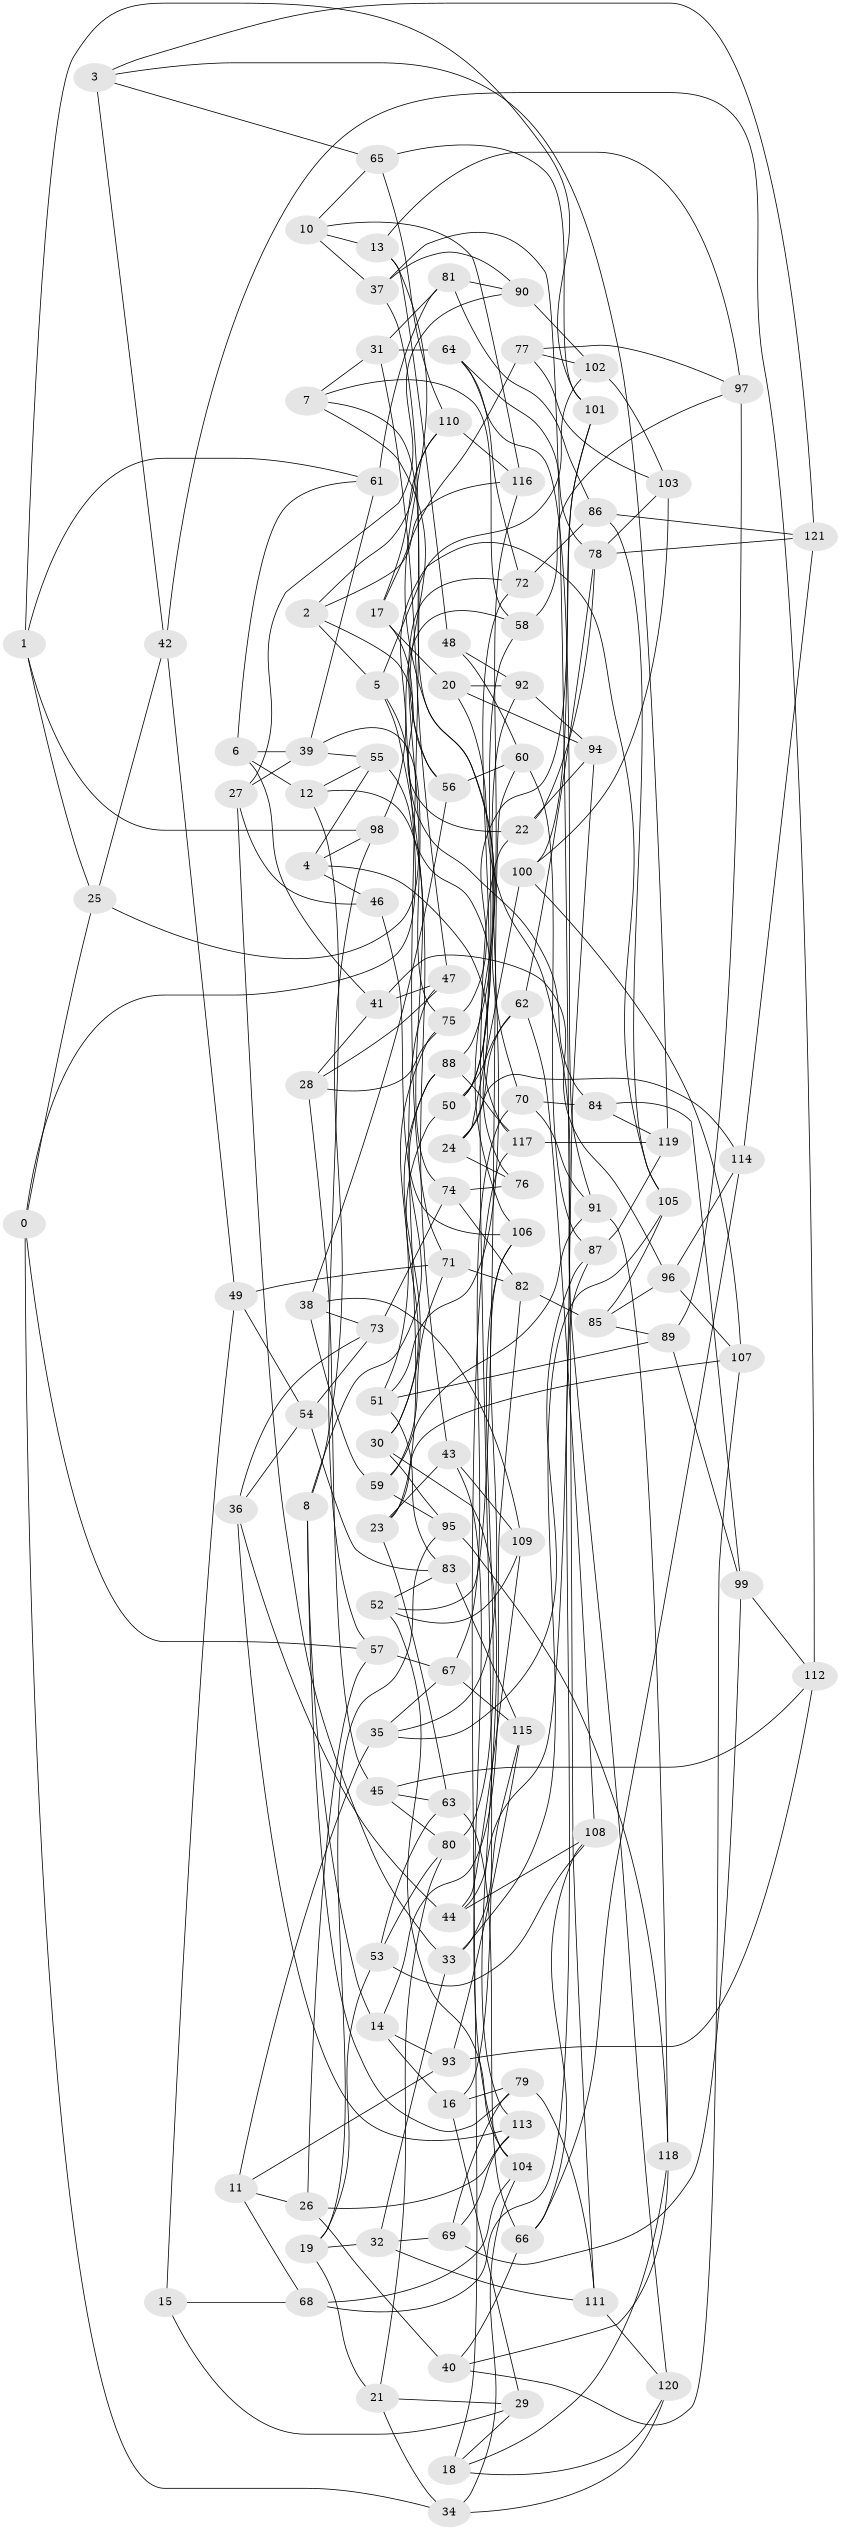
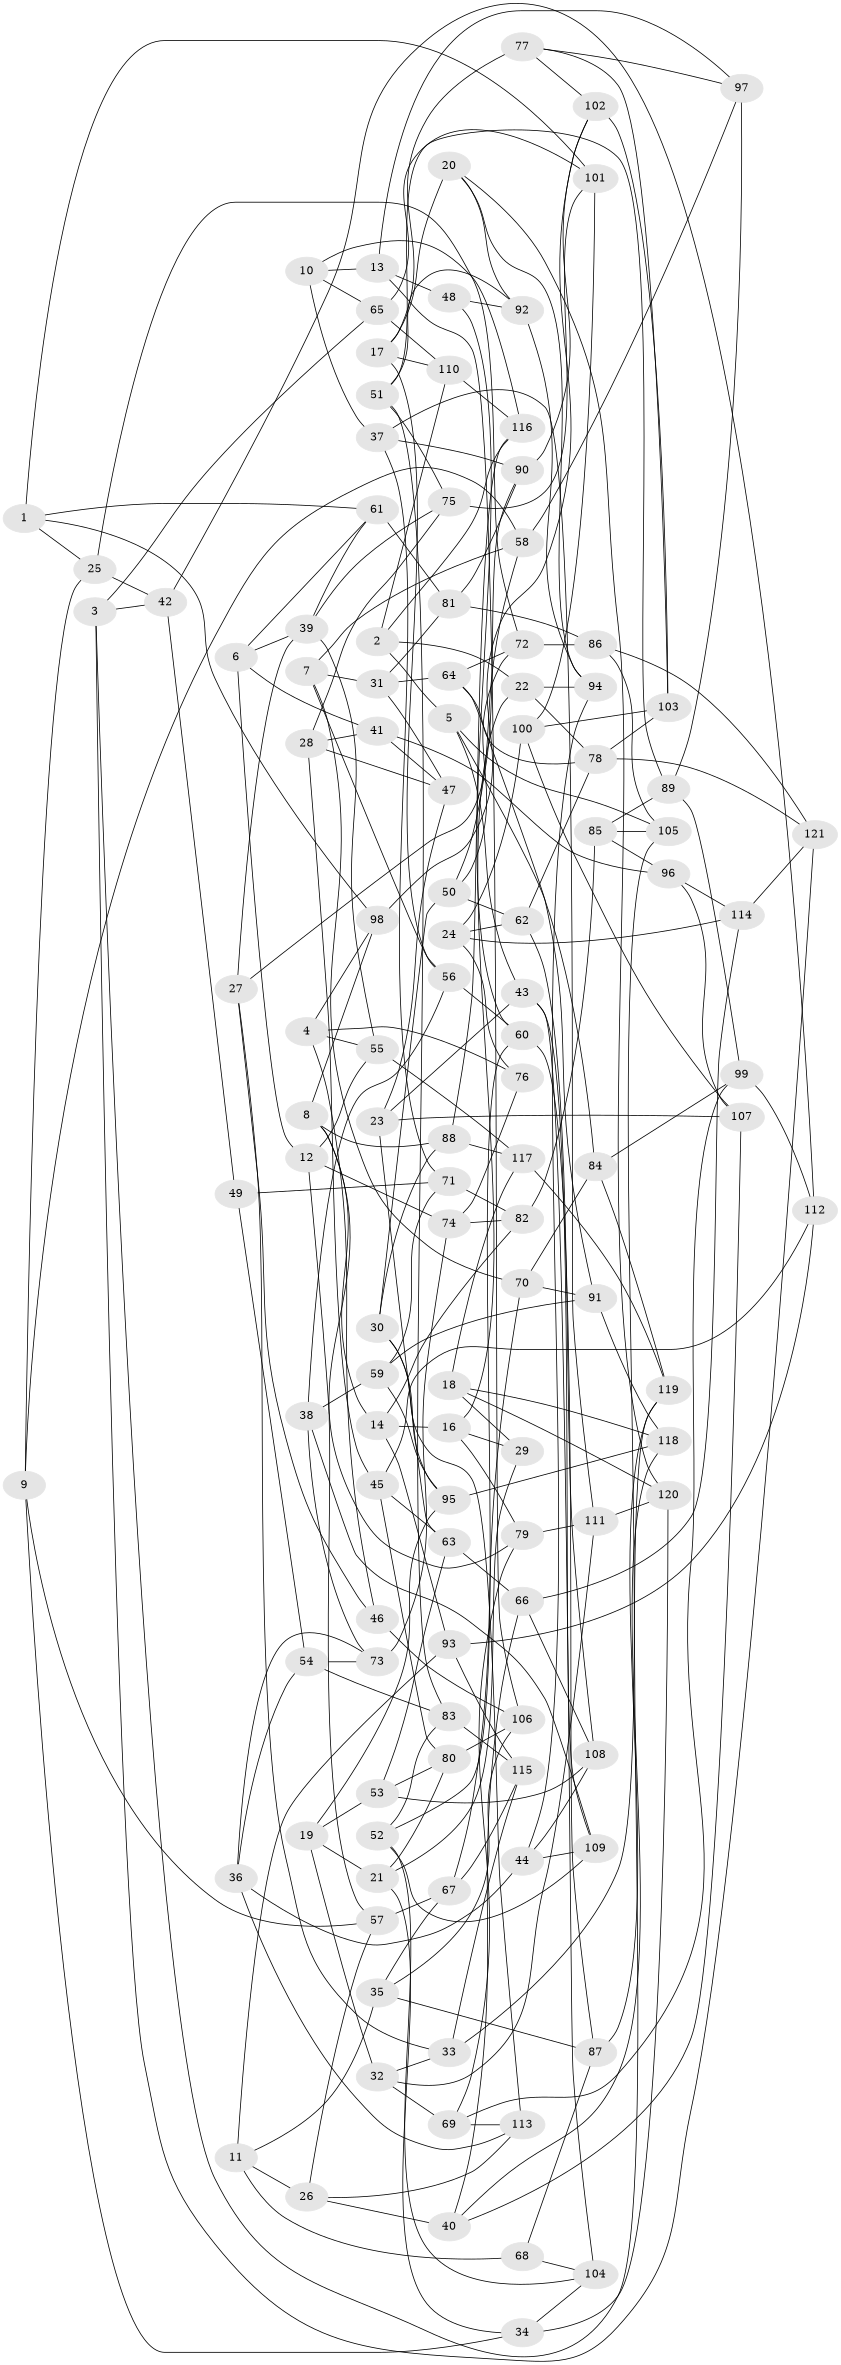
node "0": label "0" -> "9"
node "15": removed
